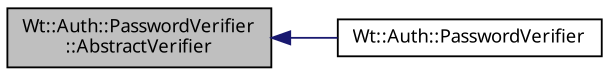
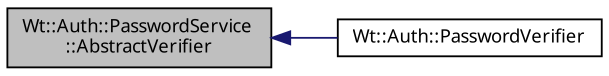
node "Wt::Auth::PasswordVerifier ::AbstractVerifier": label "Wt::Auth::PasswordVerifier ::AbstractVerifier" -> "Wt::Auth::PasswordService ::AbstractVerifier"
